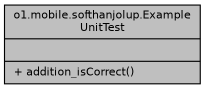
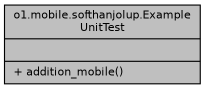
node "o1.mobile.softhanjolup.Example": text "+ addition_isCorrect()" -> "+ addition_mobile()"
